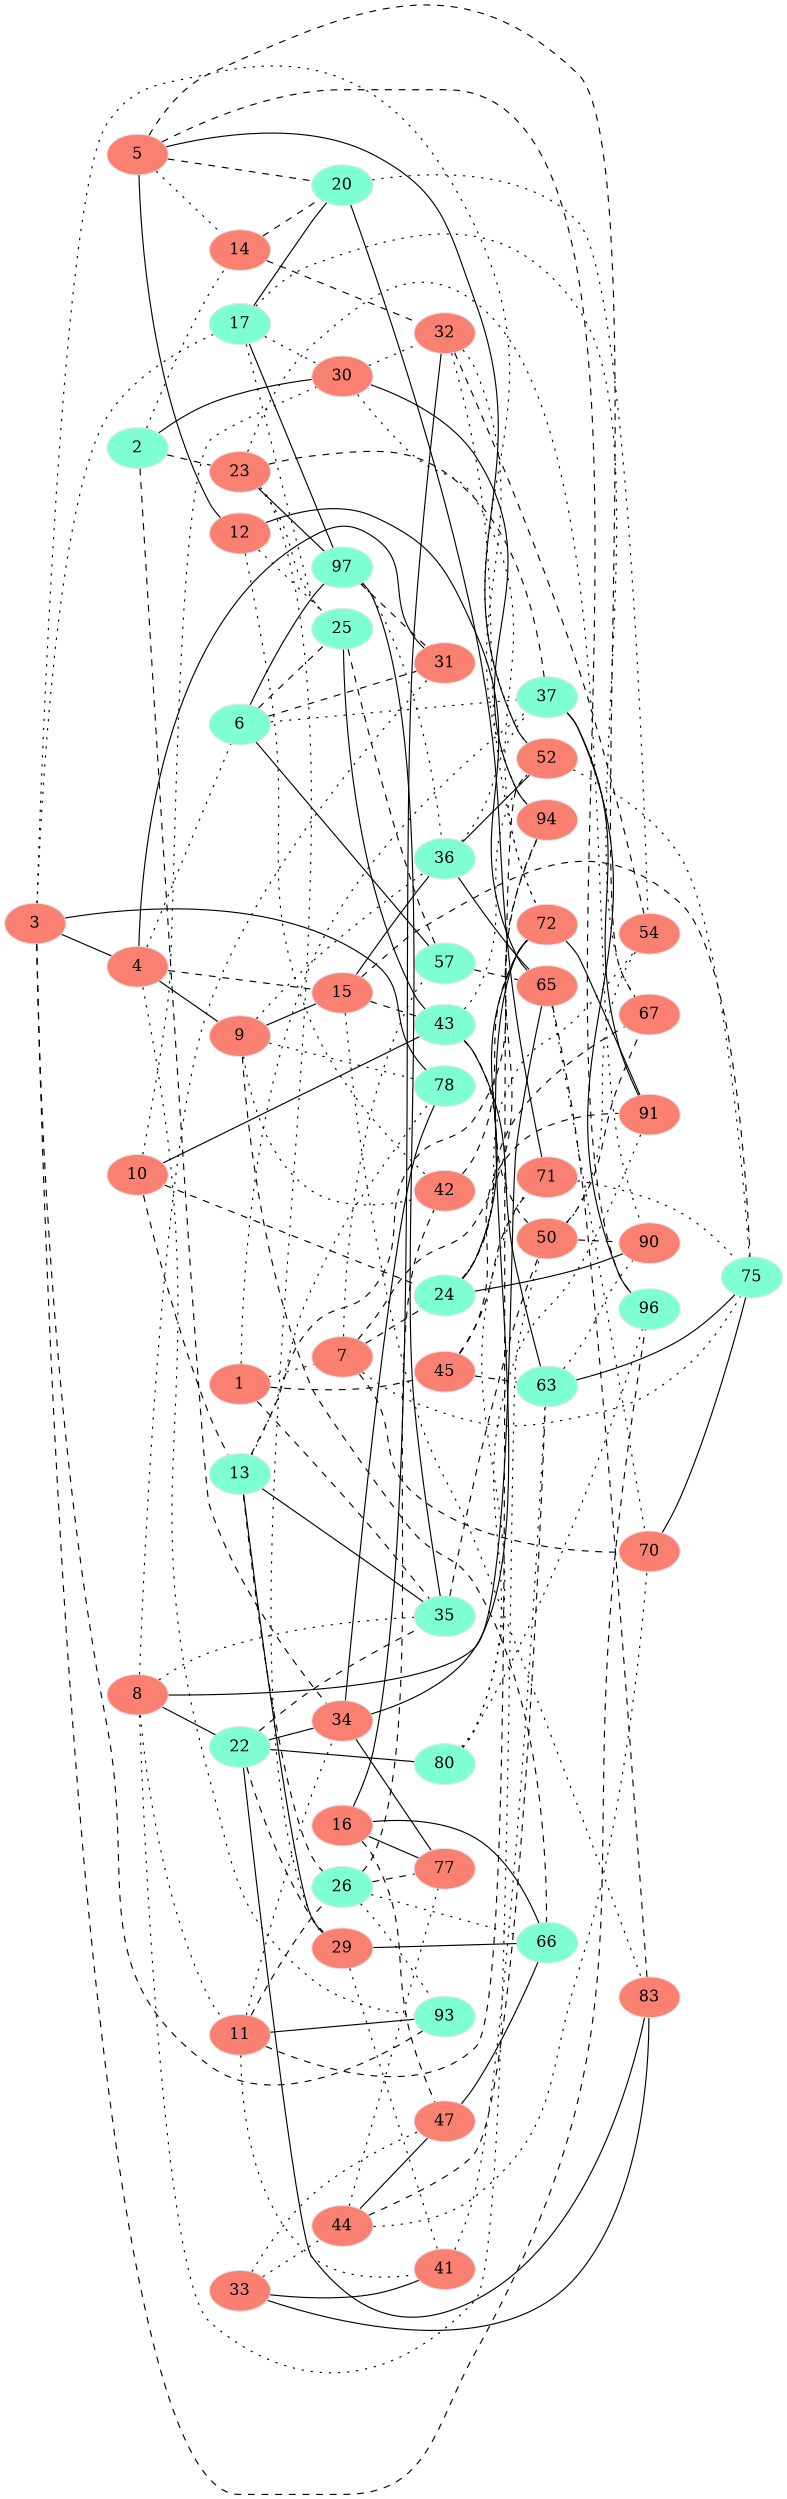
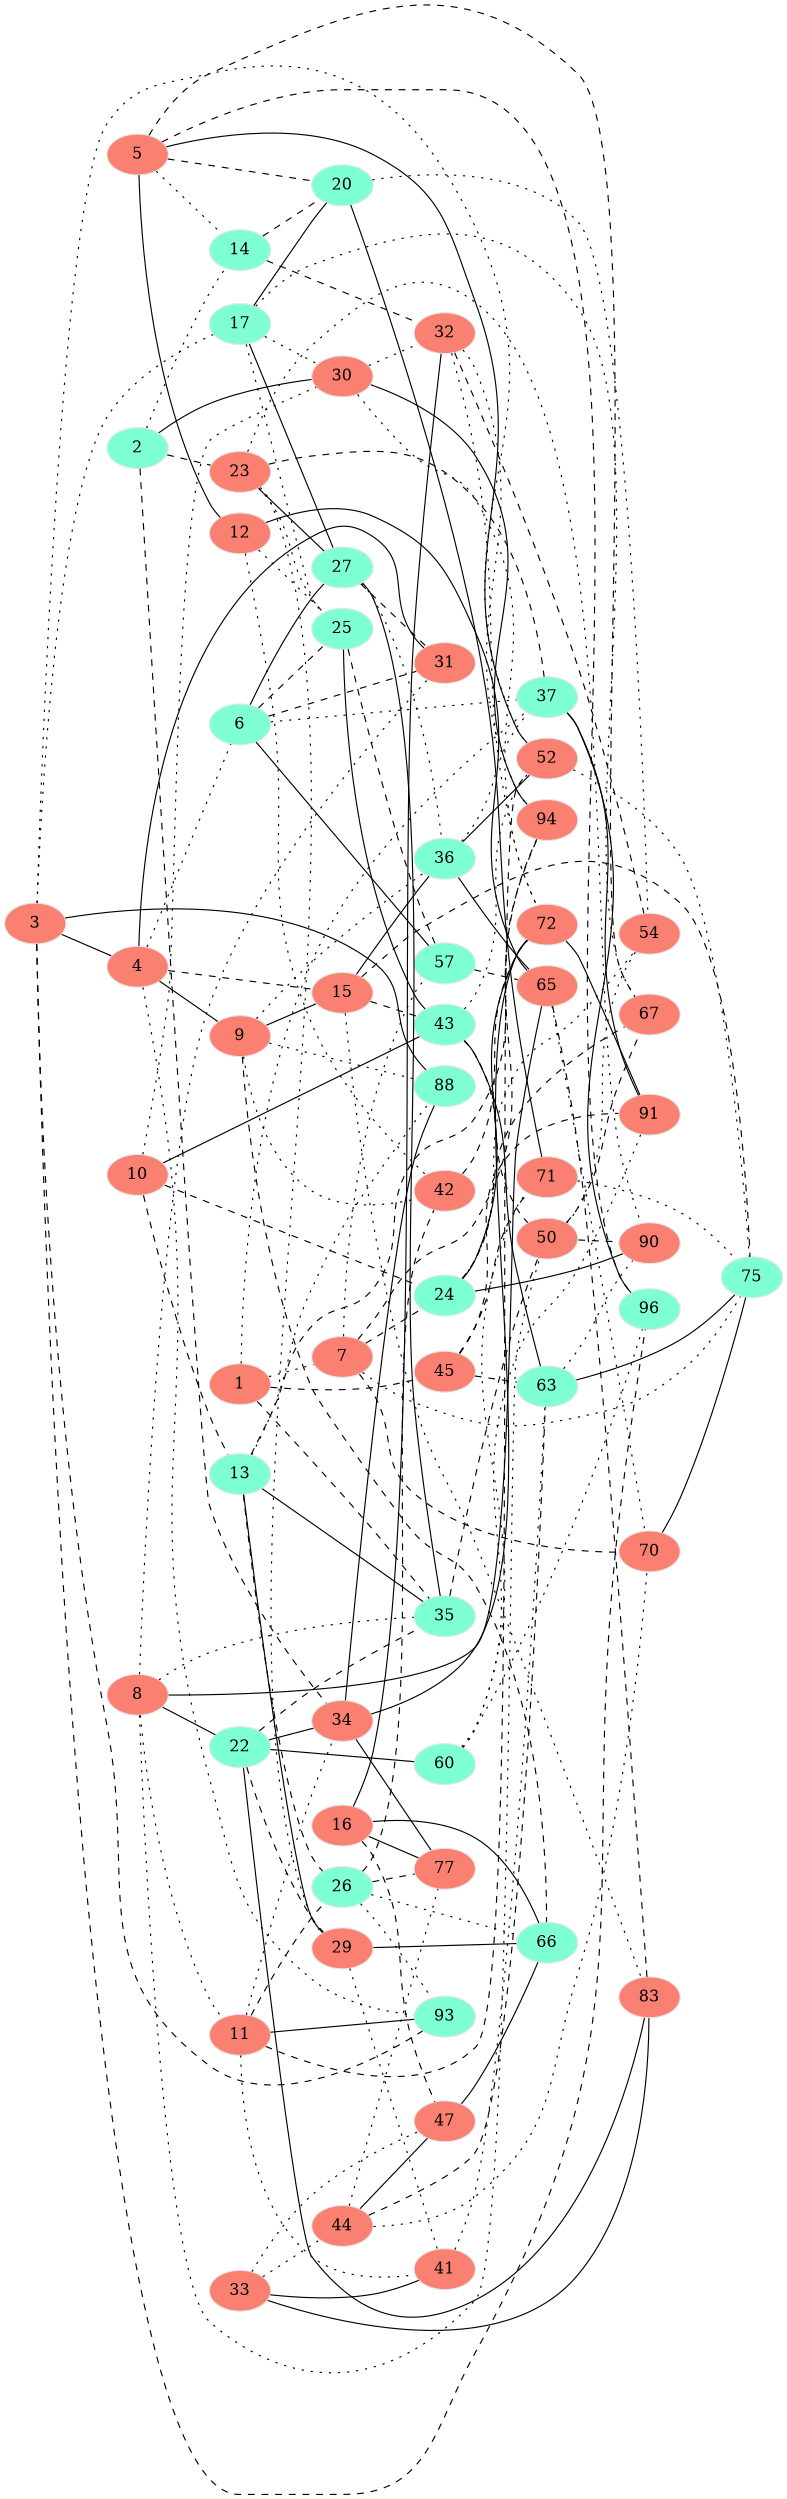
node "14": fillcolor salmon -> aquamarine
node "97": label "97" -> "27"
node "78": label "78" -> "88"
node "80": label "80" -> "60"
